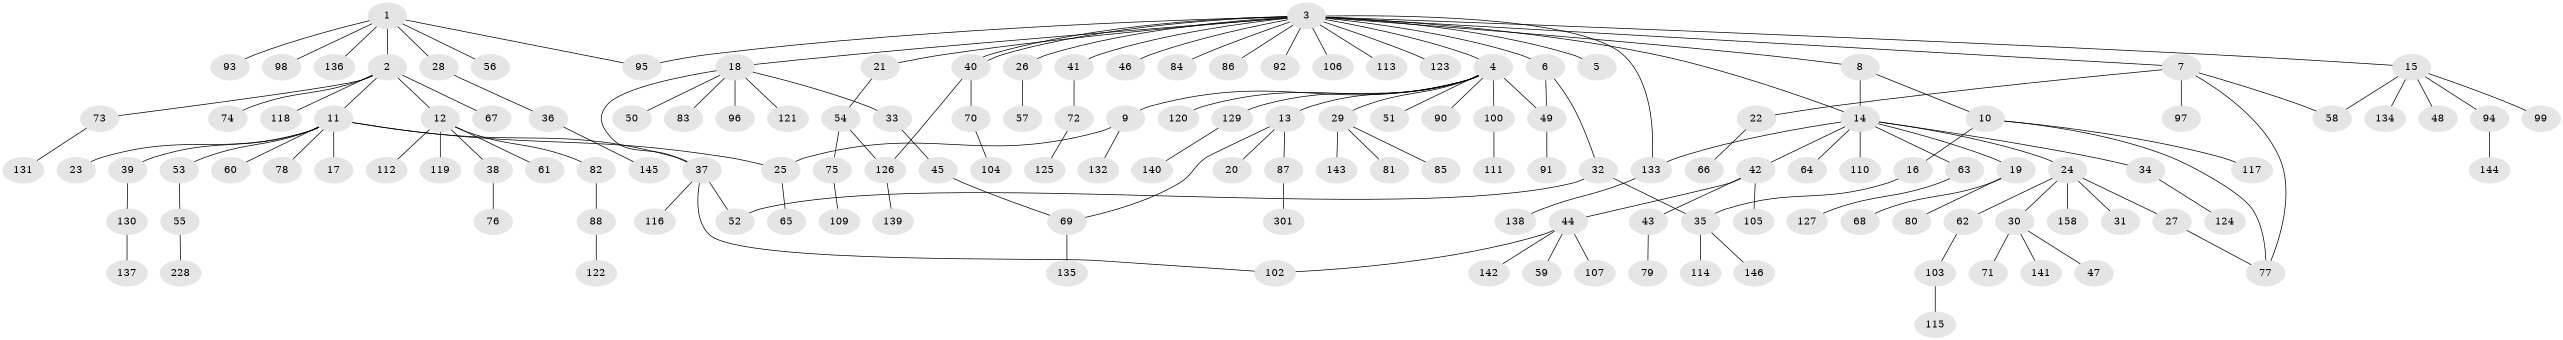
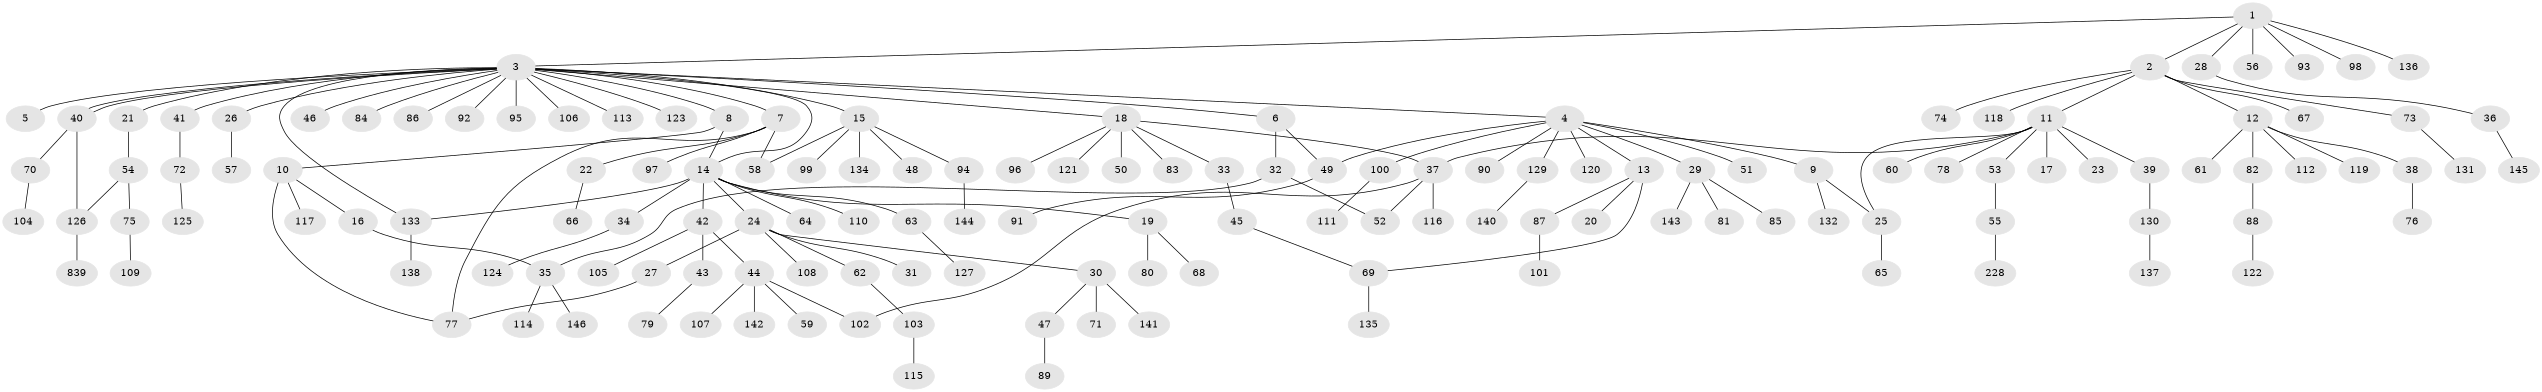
edge "1" -- "95": now "1" -- "3"
node "139": label "139" -> "839"
node "301": label "301" -> "101"
node "158": label "158" -> "108"
node "89": added
